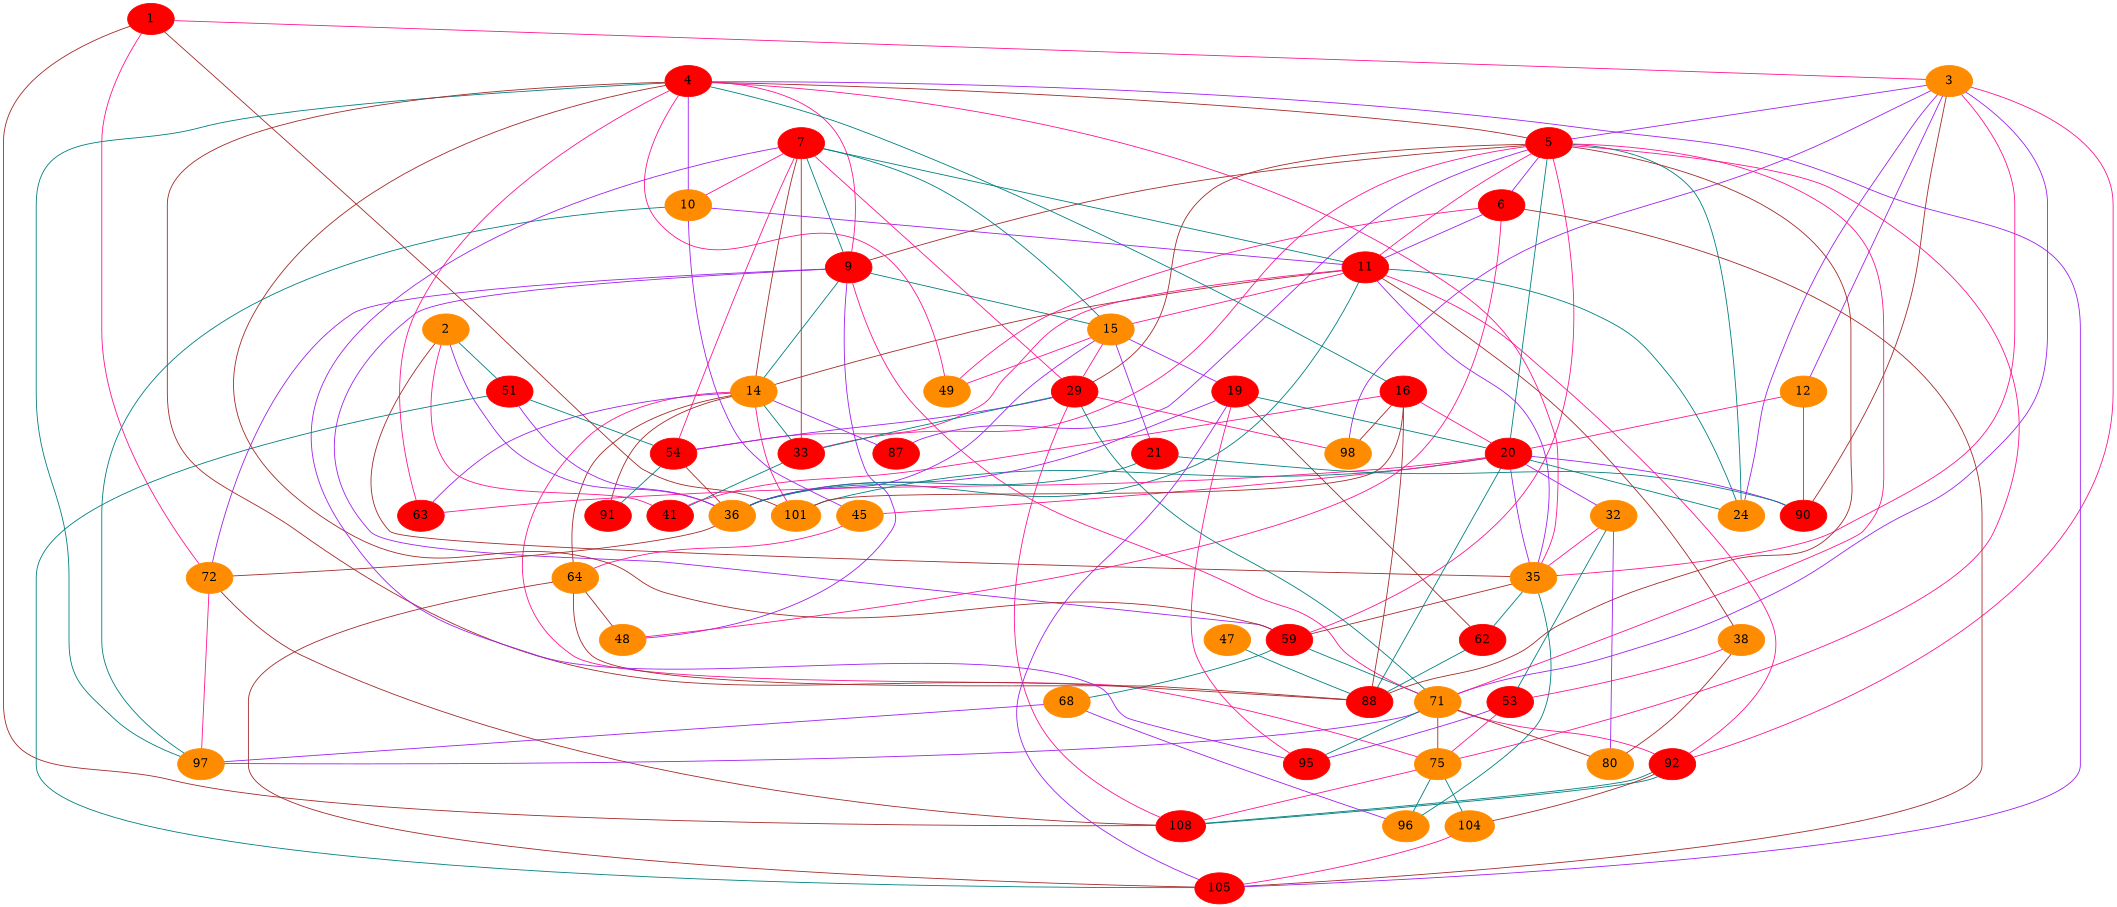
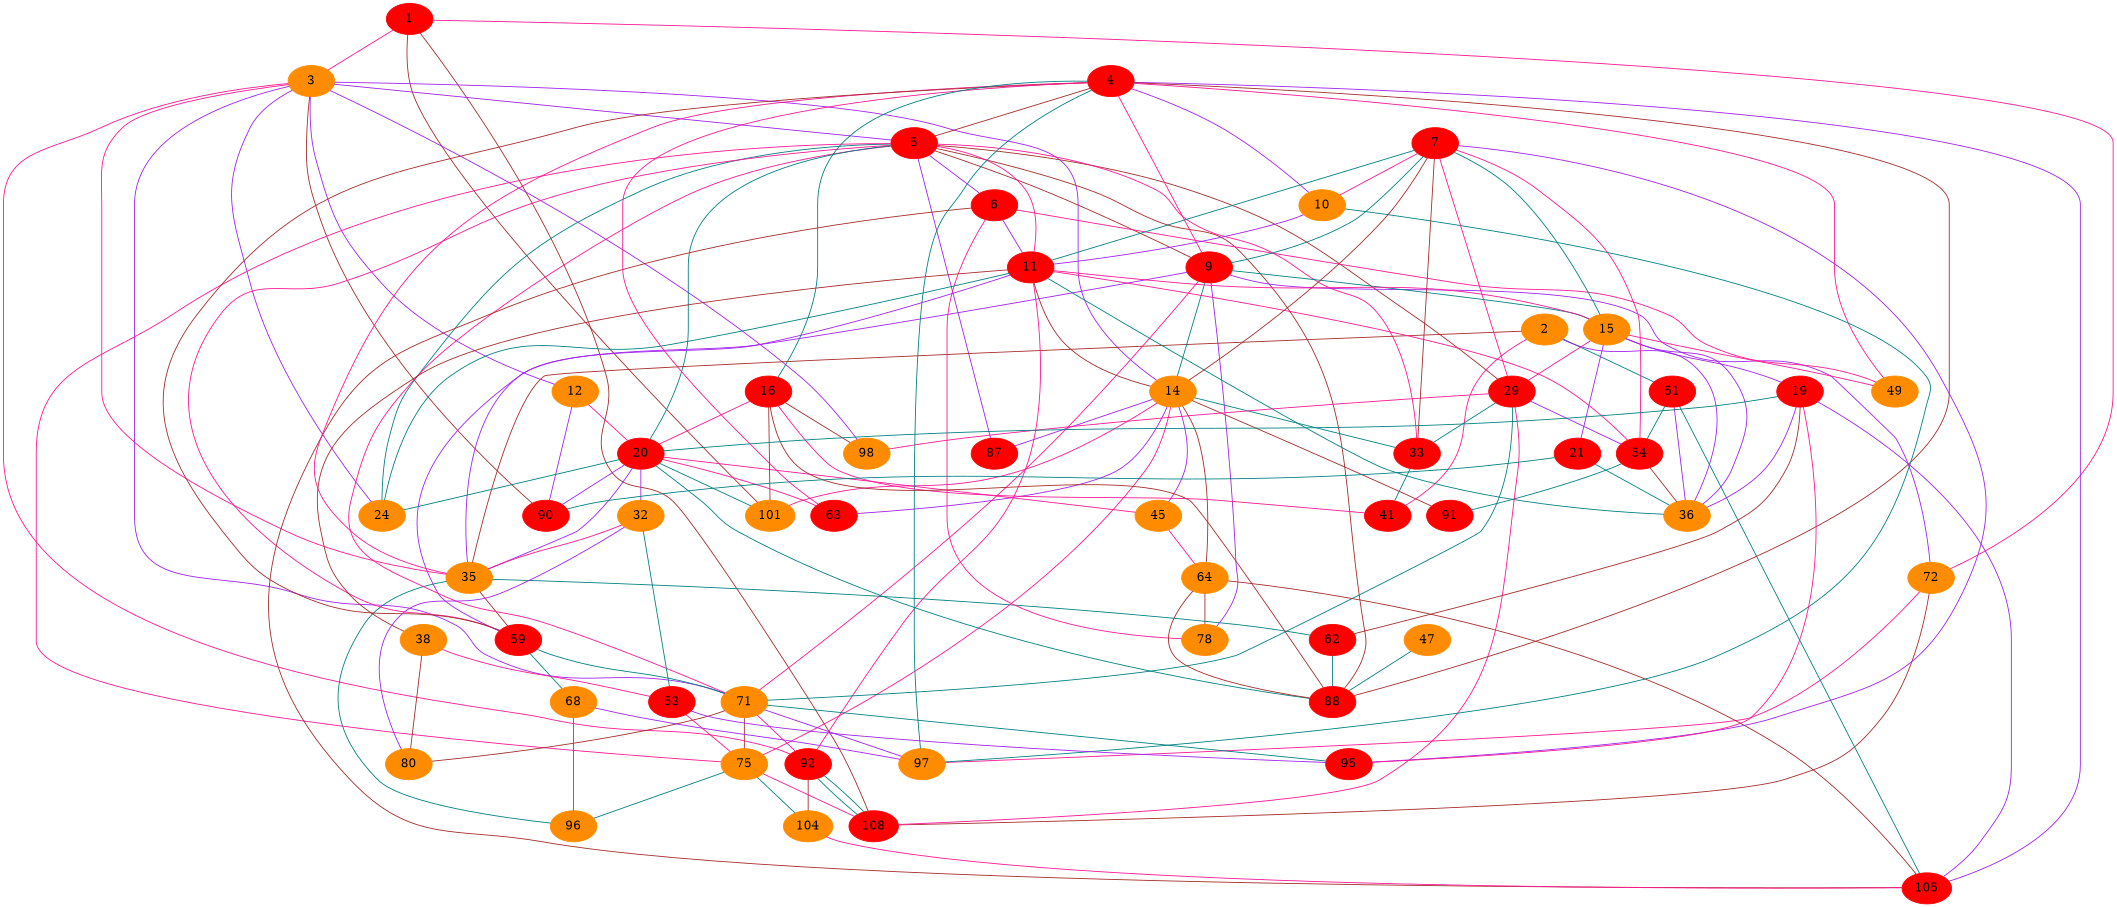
edge "3" -- "14": added
edge "10" -- "45": now "14" -- "45"
edge "36" -- "72": removed
node "48": label "48" -> "78"
